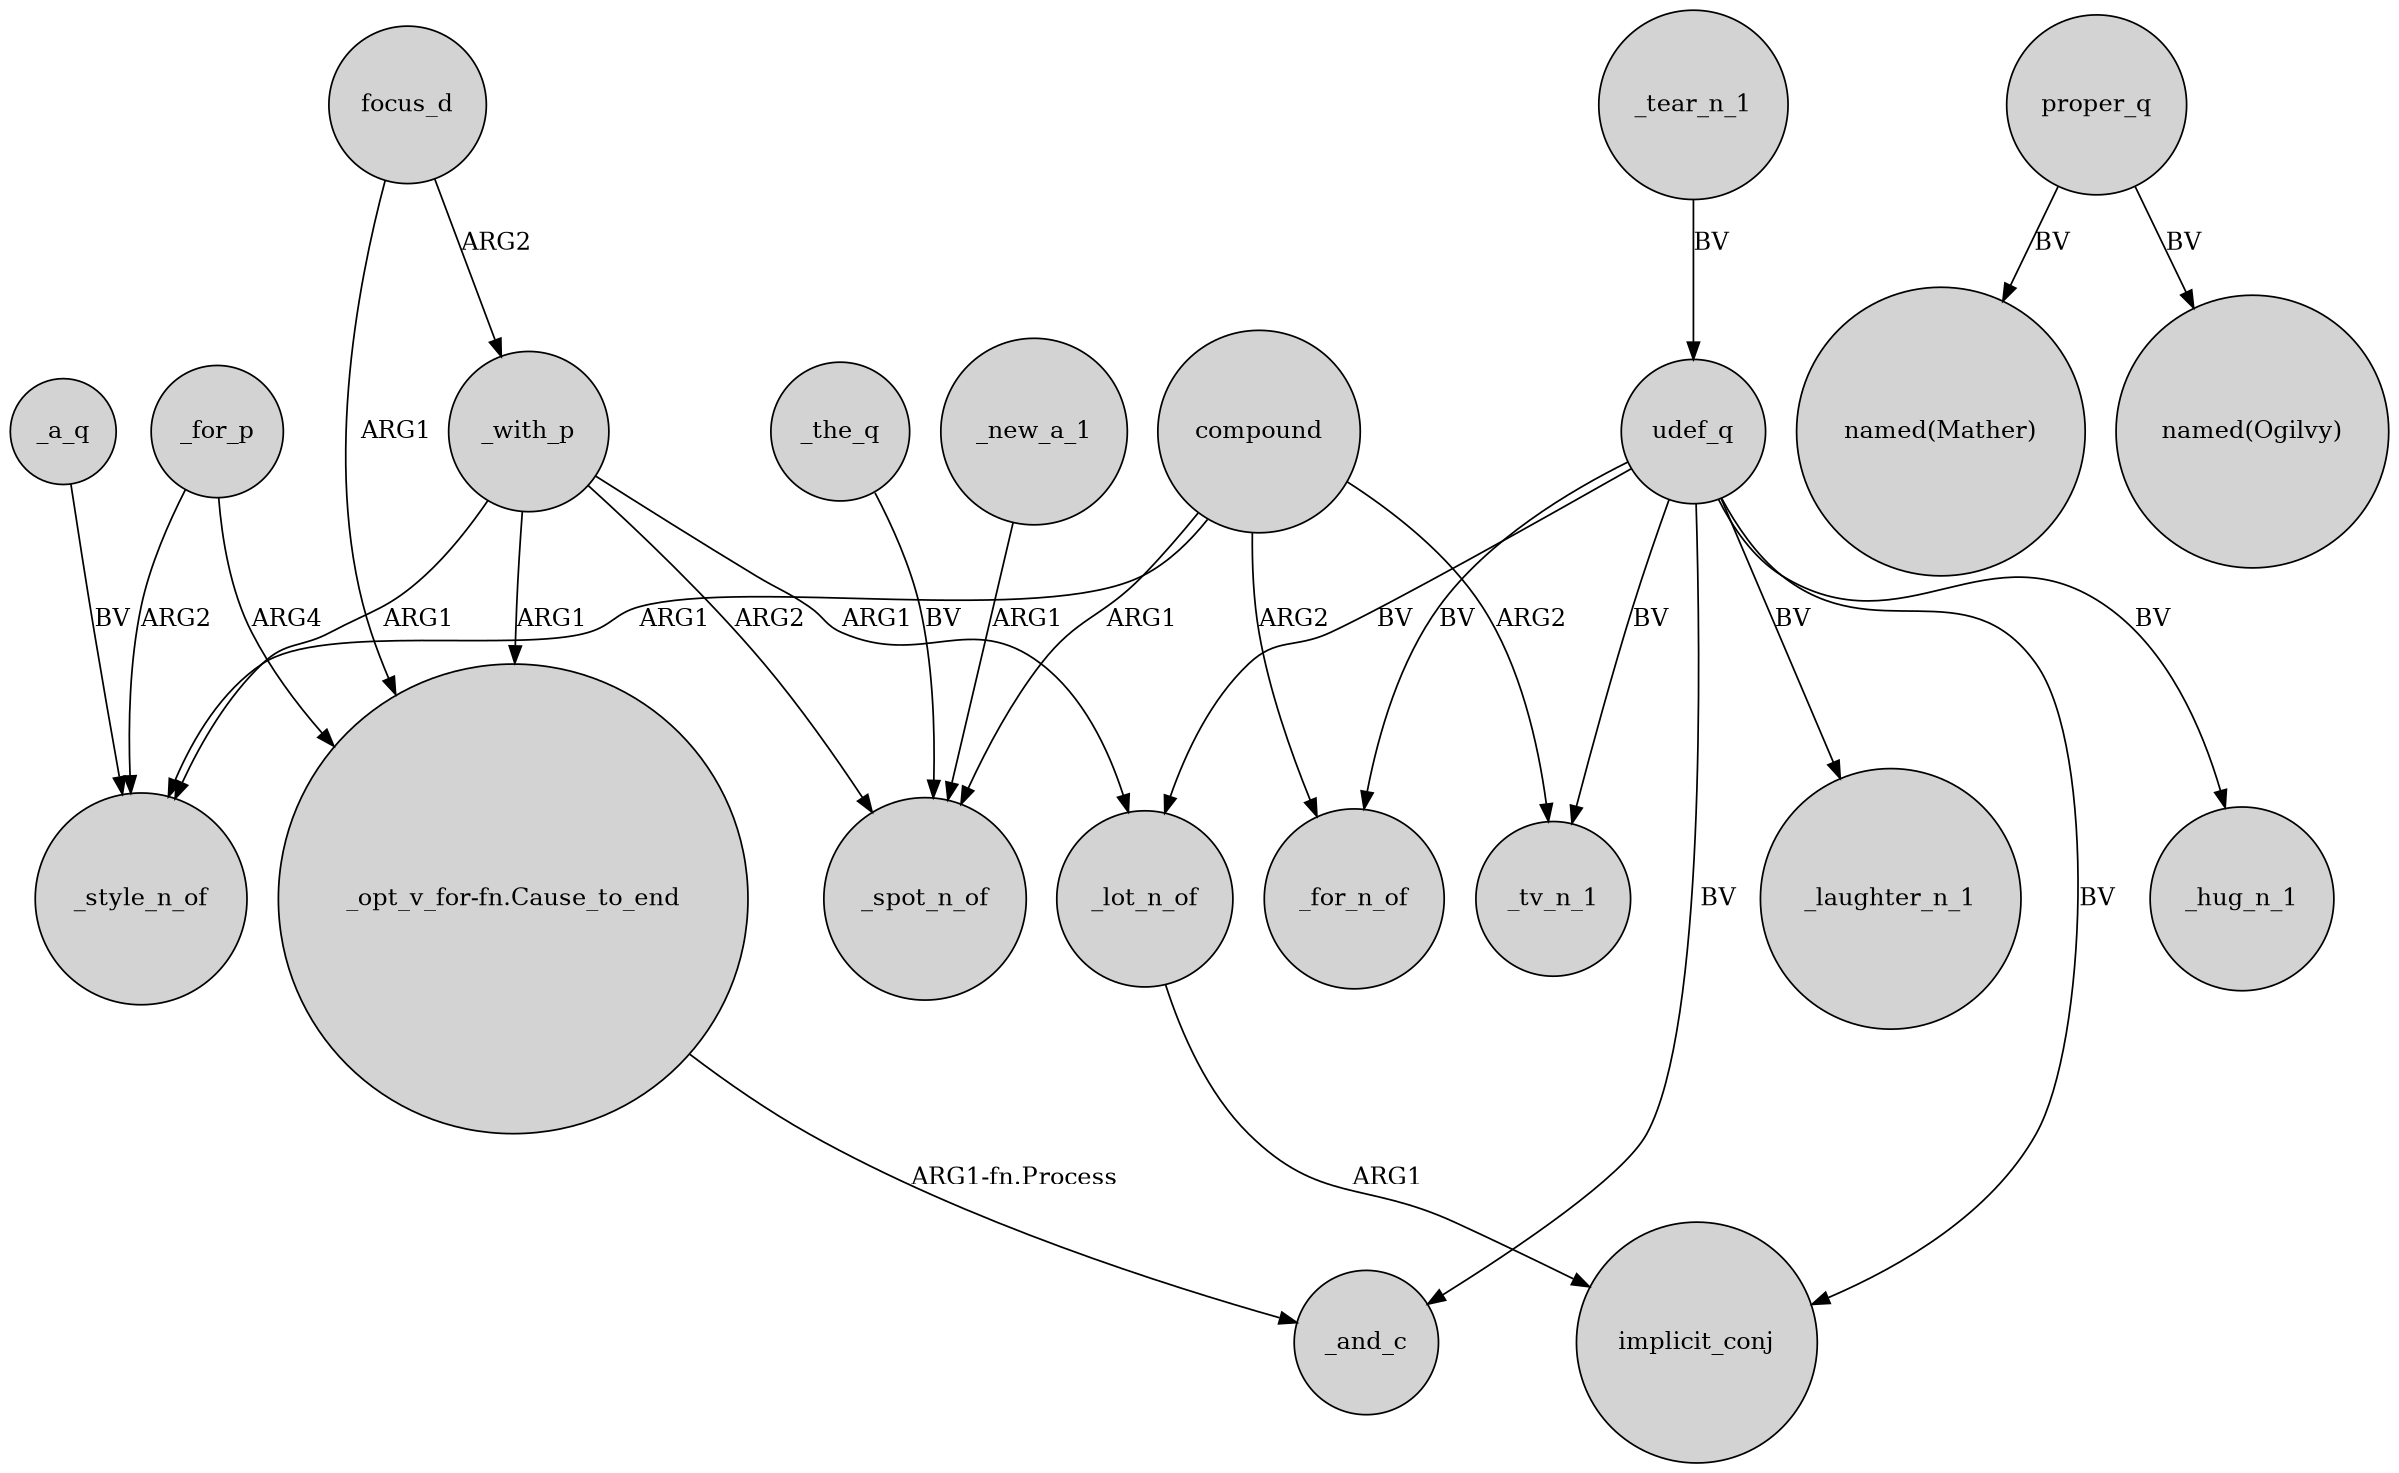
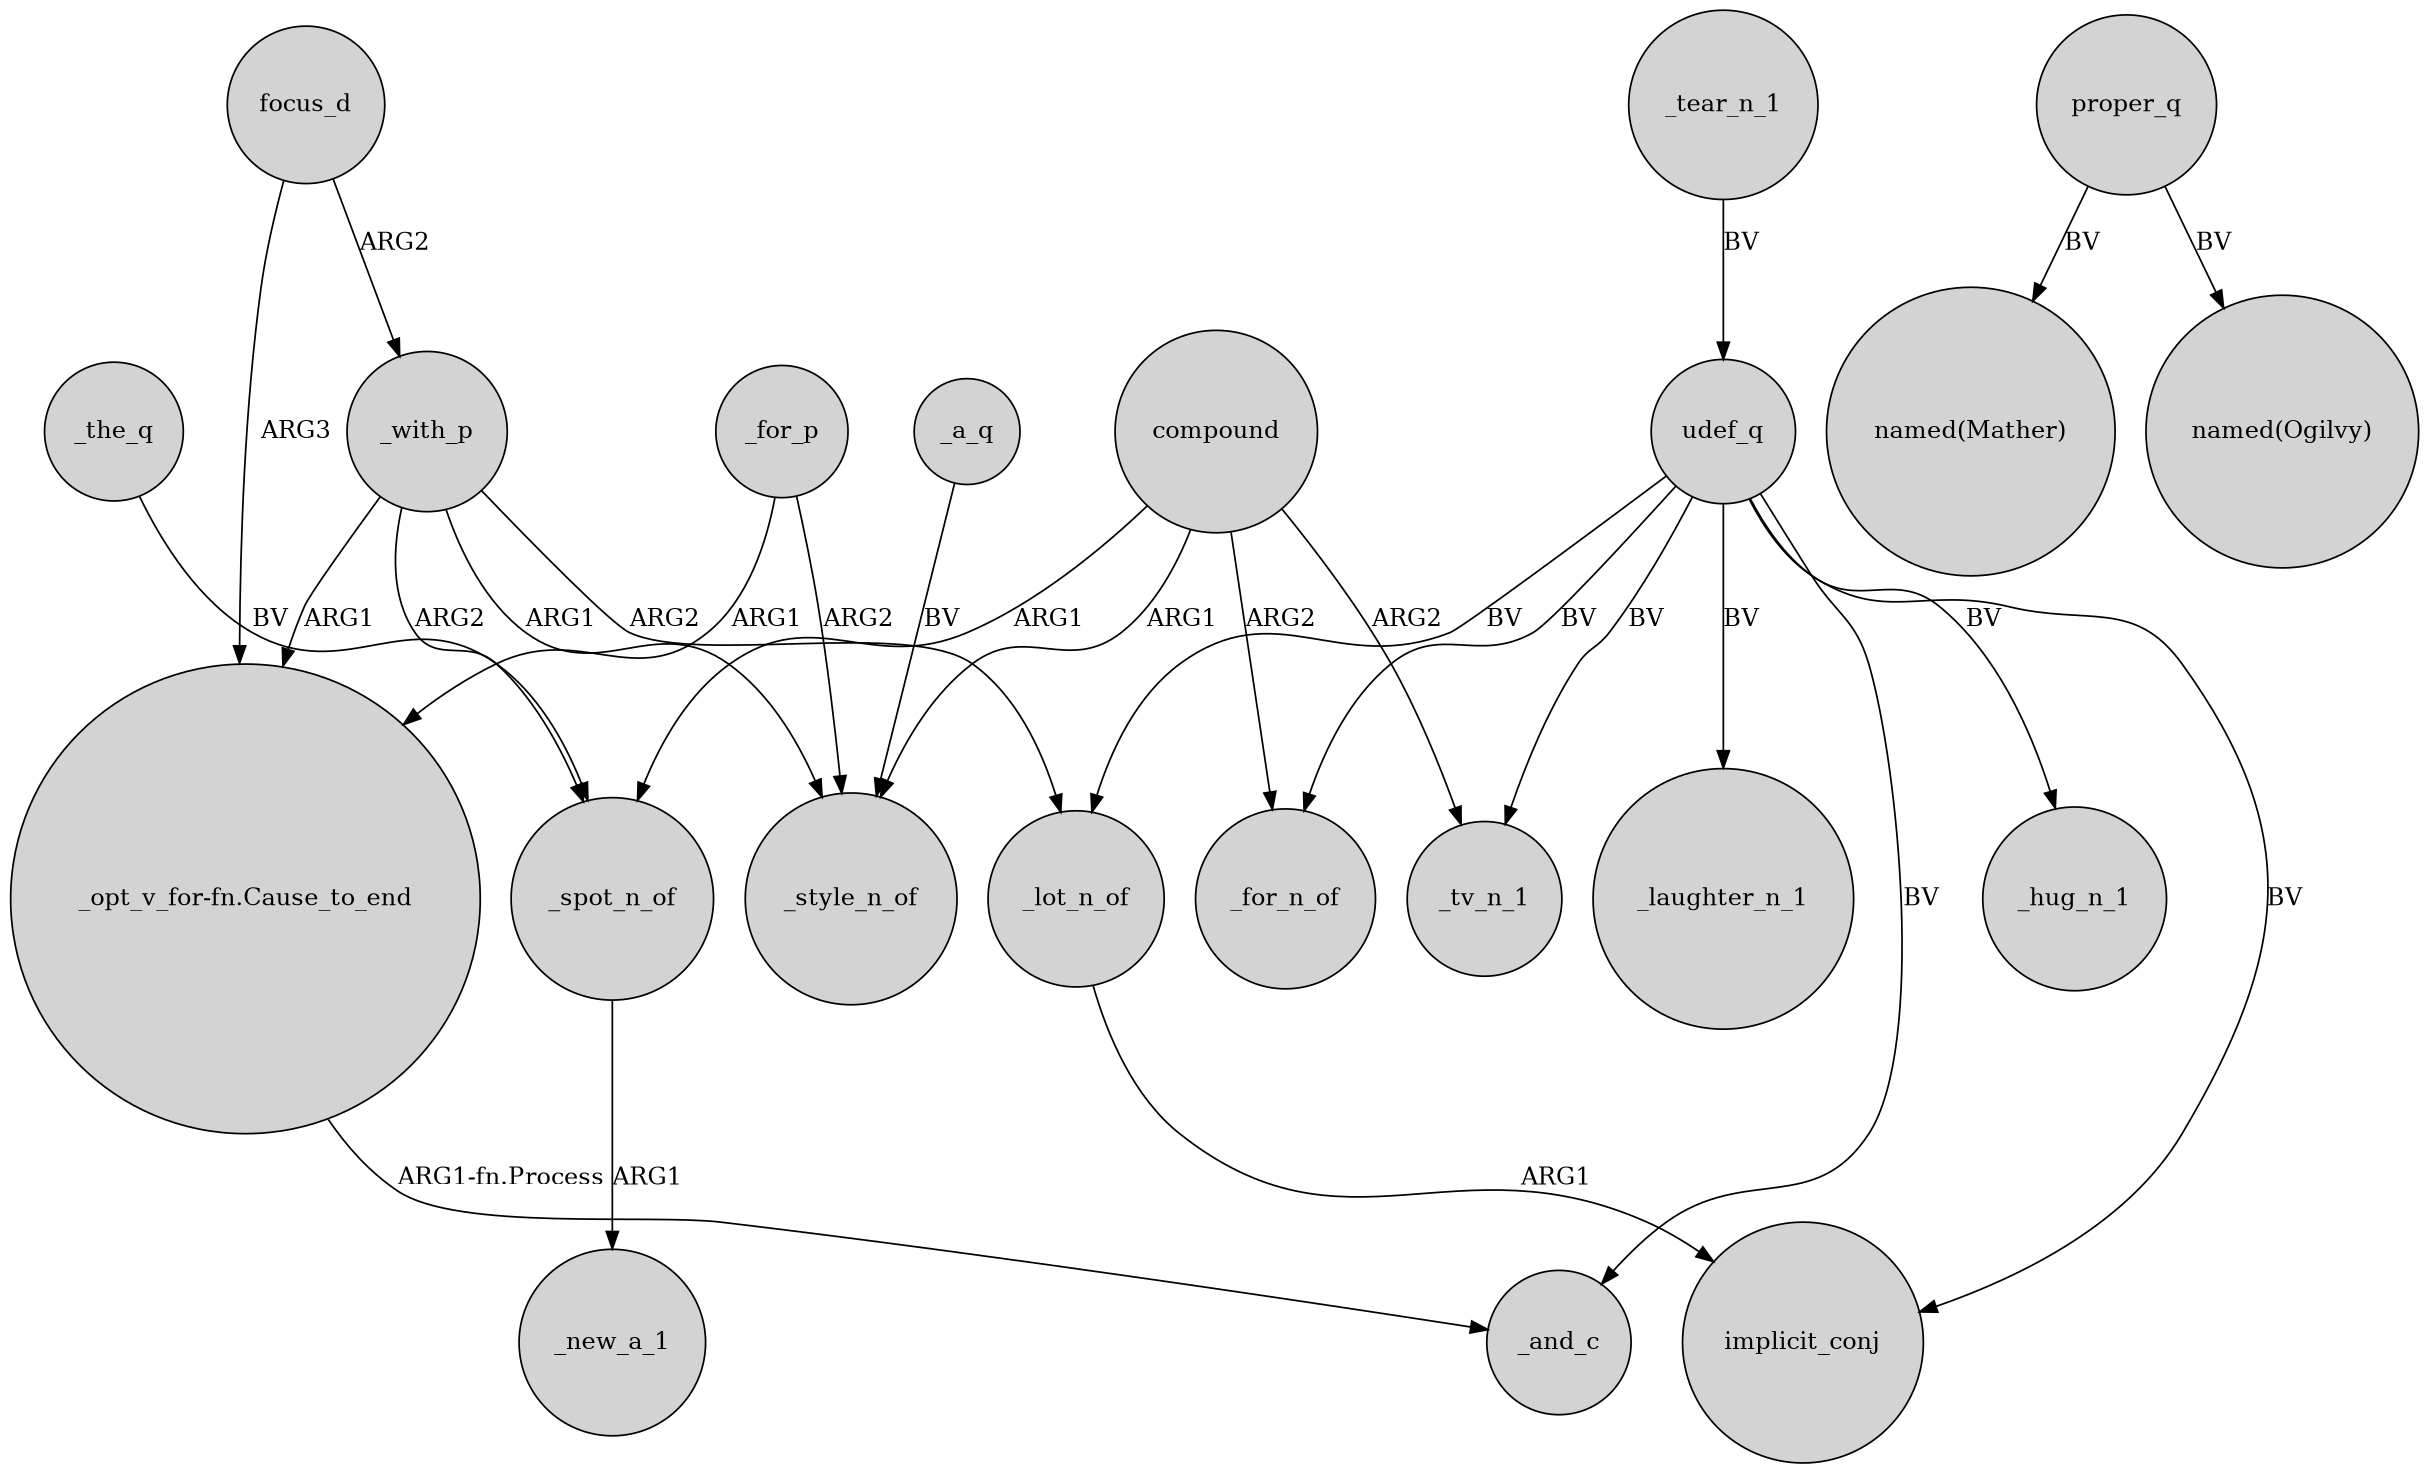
edge "focus_d" -> "_opt_v_for-fn.Cause_to_end": label "ARG1" -> "ARG3"
edge "_for_p" -> "_opt_v_for-fn.Cause_to_end": label "ARG4" -> "ARG1"
edge "_with_p" -> "_lot_n_of": label "ARG1" -> "ARG2"
edge "_new_a_1" -> "_spot_n_of": reversed
